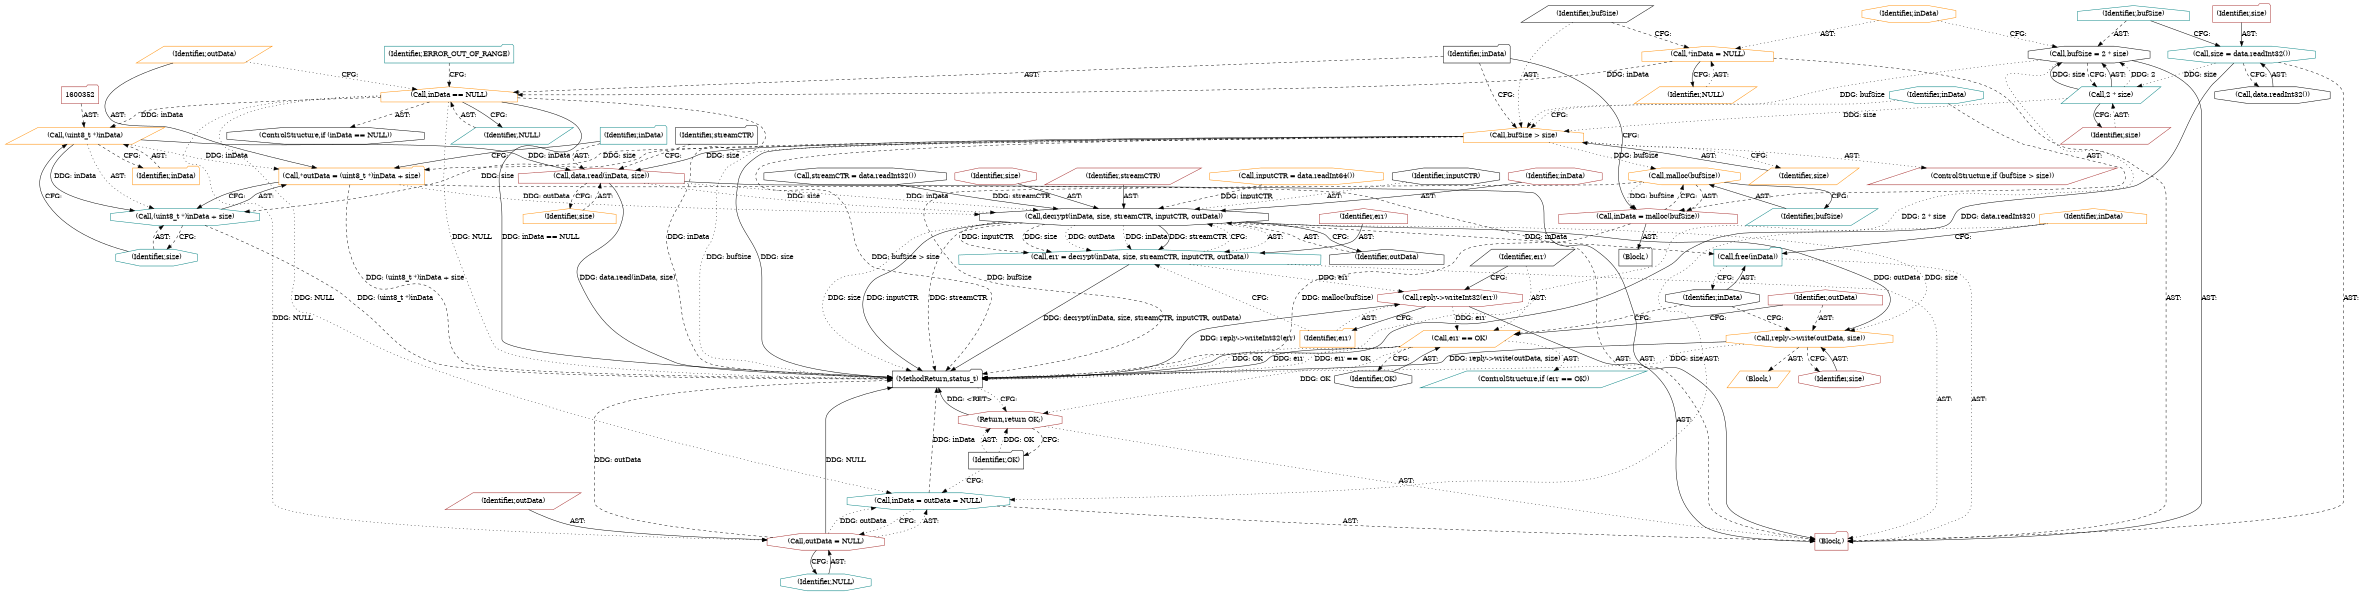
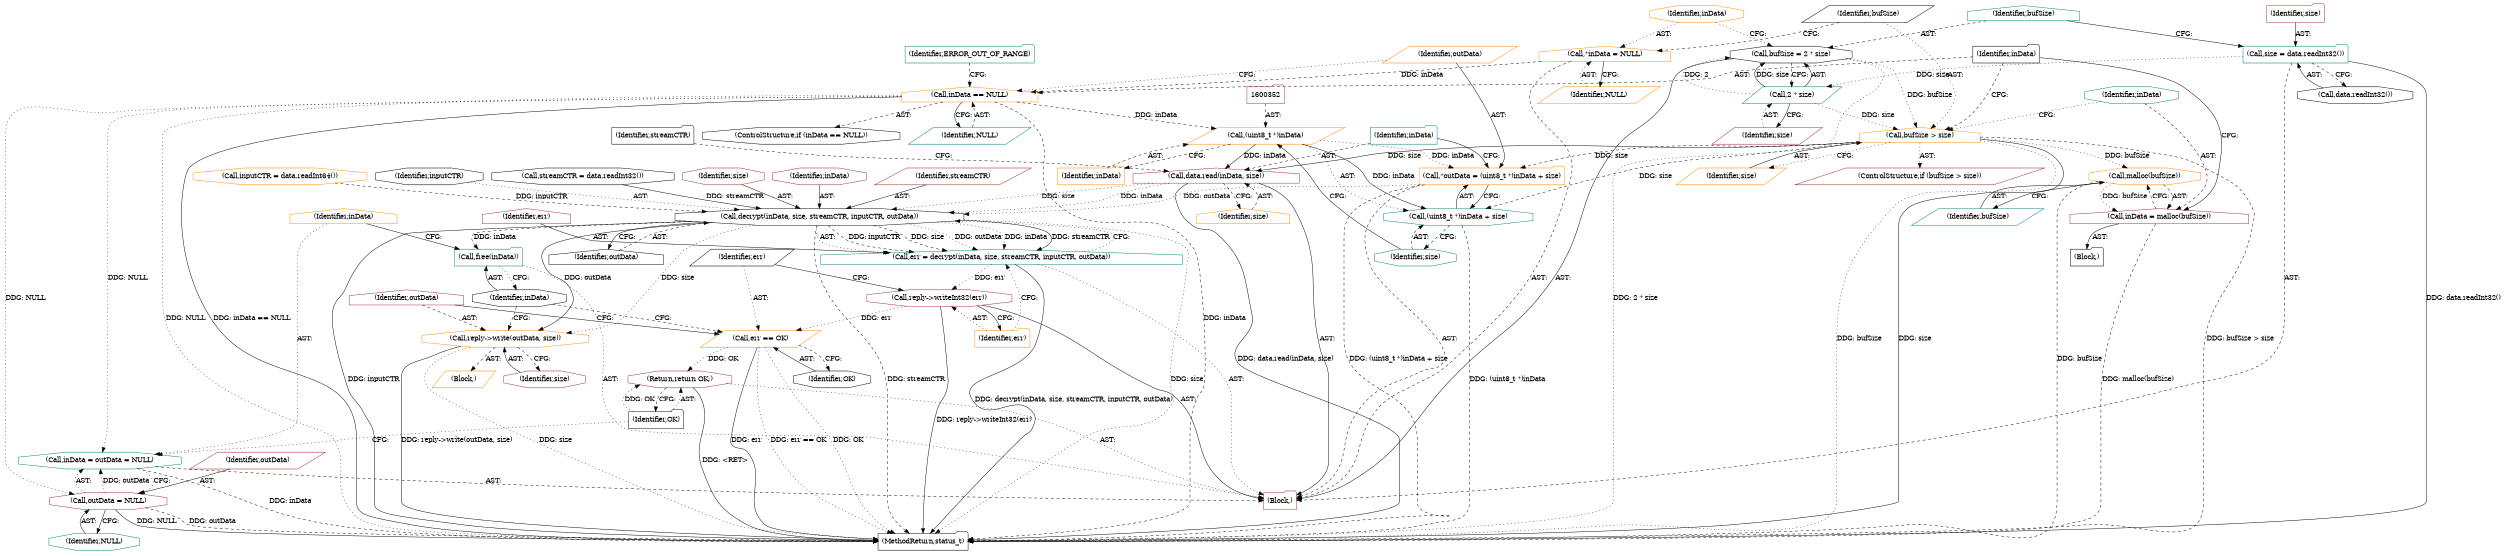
node "(Call,size = data.readInt32())": shape octagon -> folder
node "(ControlStructure,if (err == OK))": removed
edge "(MethodReturn,status_t)" -> "(Return,return OK;)": removed, label "CFG:"
